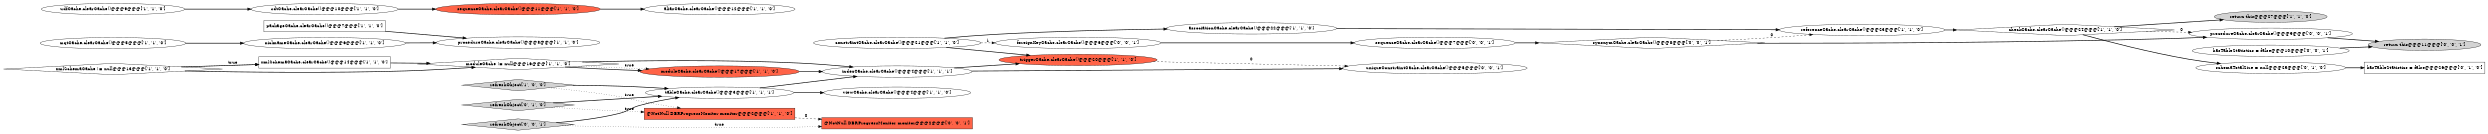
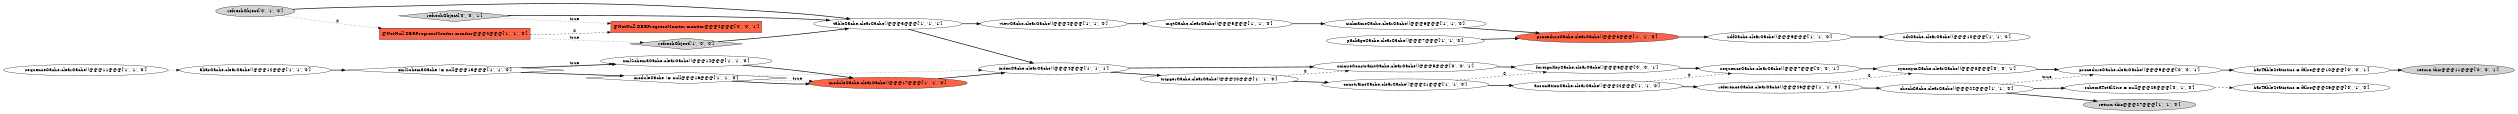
edge "udtCache.clearCache()@@@10@@@['1', '1', '0']" -> "sequenceCache.clearCache()@@@11@@@['1', '1', '0']": removed
node "sequenceCache.clearCache()@@@11@@@['1', '1', '0']": fillcolor tomato -> white
edge "sequenceCache.clearCache()@@@11@@@['1', '1', '0']" -> "aliasCache.clearCache()@@@12@@@['1', '1', '0']": style bold -> dotted
edge "viewCache.clearCache()@@@4@@@['1', '1', '0']" -> "mqtCache.clearCache()@@@5@@@['1', '1', '0']": added
node "packageCache.clearCache()@@@7@@@['1', '1', '0']": shape box -> ellipse
node "checkCache.clearCache()@@@24@@@['1', '1', '0']": shape diamond -> ellipse
edge "checkCache.clearCache()@@@24@@@['1', '1', '0']" -> "procedureCache.clearCache()@@@9@@@['0', '0', '1']": label "0" -> "true"
edge "procedureCache.clearCache()@@@8@@@['1', '1', '0']" -> "udfCache.clearCache()@@@9@@@['1', '1', '0']": added
edge "synonymCache.clearCache()@@@8@@@['0', '0', '1']" -> "referenceCache.clearCache()@@@23@@@['1', '1', '0']": reversed
edge "procedureCache.clearCache()@@@9@@@['0', '0', '1']" -> "return this@@@11@@@['0', '0', '1']": now "procedureCache.clearCache()@@@9@@@['0', '0', '1']" -> "hasTableStatistics = false@@@10@@@['0', '0', '1']"
edge "constraintCache.clearCache()@@@21@@@['1', '1', '0']" -> "foreignKeyCache.clearCache()@@@6@@@['0', '0', '1']": label "1" -> "0"
node "procedureCache.clearCache()@@@8@@@['1', '1', '0']": fillcolor white -> tomato
node "synonymCache.clearCache()@@@8@@@['0', '0', '1']": shape diamond -> ellipse
edge "constraintCache.clearCache()@@@21@@@['1', '1', '0']" -> "triggerCache.clearCache()@@@20@@@['1', '1', '0']": reversed
node "triggerCache.clearCache()@@@20@@@['1', '1', '0']": fillcolor tomato -> white
edge "moduleCache != null@@@16@@@['1', '1', '0']" -> "indexCache.clearCache()@@@4@@@['1', '1', '1']": style bold -> dotted
node "xmlSchemaCache.clearCache()@@@14@@@['1', '1', '0']": shape box -> ellipse
edge "xmlSchemaCache.clearCache()@@@14@@@['1', '1', '0']" -> "moduleCache != null@@@16@@@['1', '1', '0']": now "xmlSchemaCache.clearCache()@@@14@@@['1', '1', '0']" -> "moduleCache.clearCache()@@@17@@@['1', '1', '0']"
edge "uniqueConstraintCache.clearCache()@@@5@@@['0', '0', '1']" -> "foreignKeyCache.clearCache()@@@6@@@['0', '0', '1']": added
edge "schemaTotalSize = null@@@25@@@['0', '1', '0']" -> "hasTableStatistics = false@@@26@@@['0', '1', '0']": style bold -> dashed
node "hasTableStatistics = false@@@26@@@['0', '1', '0']": shape box -> ellipse
edge "aliasCache.clearCache()@@@12@@@['1', '1', '0']" -> "xmlSchemaCache != null@@@13@@@['1', '1', '0']": added
edge "associationCache.clearCache()@@@22@@@['1', '1', '0']" -> "sequenceCache.clearCache()@@@7@@@['0', '0', '1']": added, label "0"
edge "refreshObject['1', '0', '0']" -> "@NotNull DBRProgressMonitor monitor@@@2@@@['1', '1', '0']": reversed
node "refreshObject['0', '1', '0']": shape diamond -> ellipse
edge "refreshObject['0', '1', '0']" -> "@NotNull DBRProgressMonitor monitor@@@2@@@['1', '1', '0']": label "true" -> "0"
